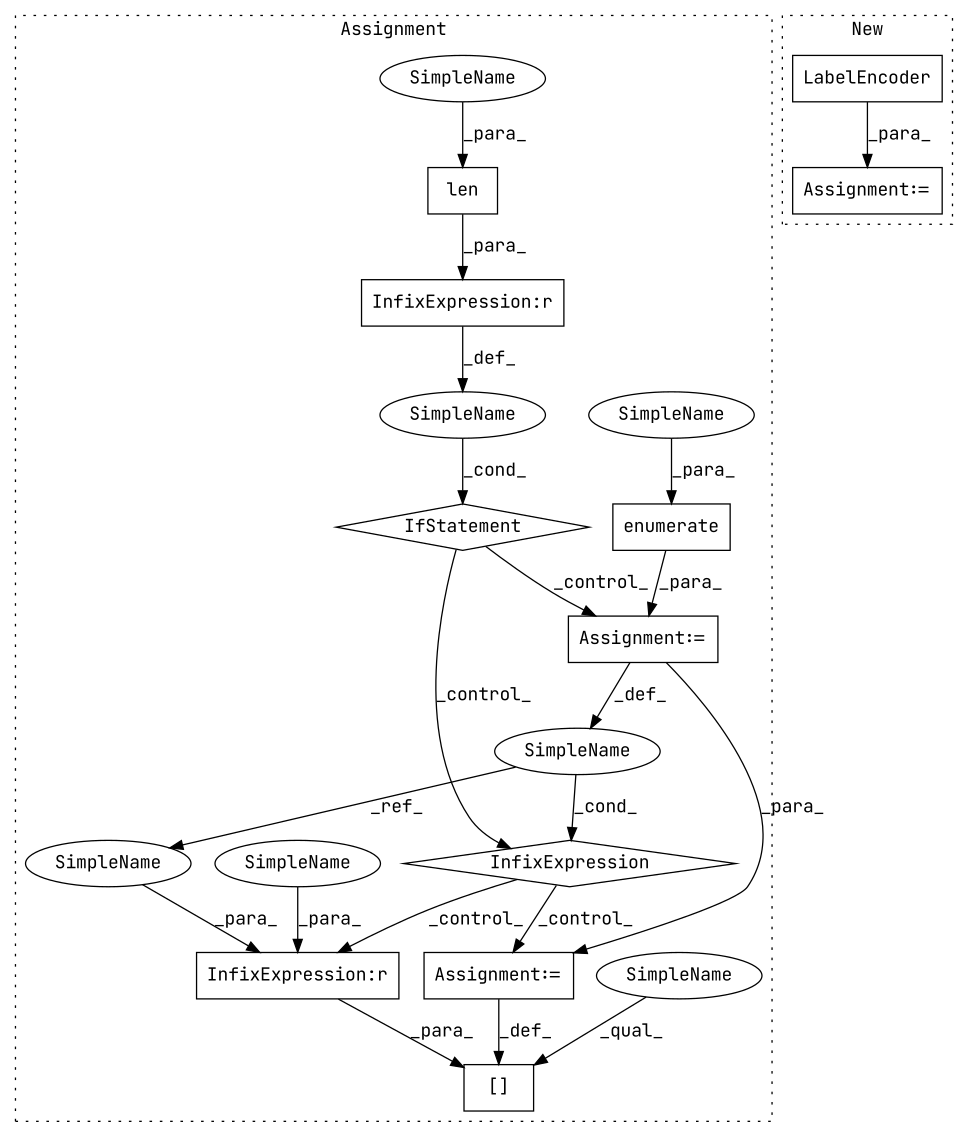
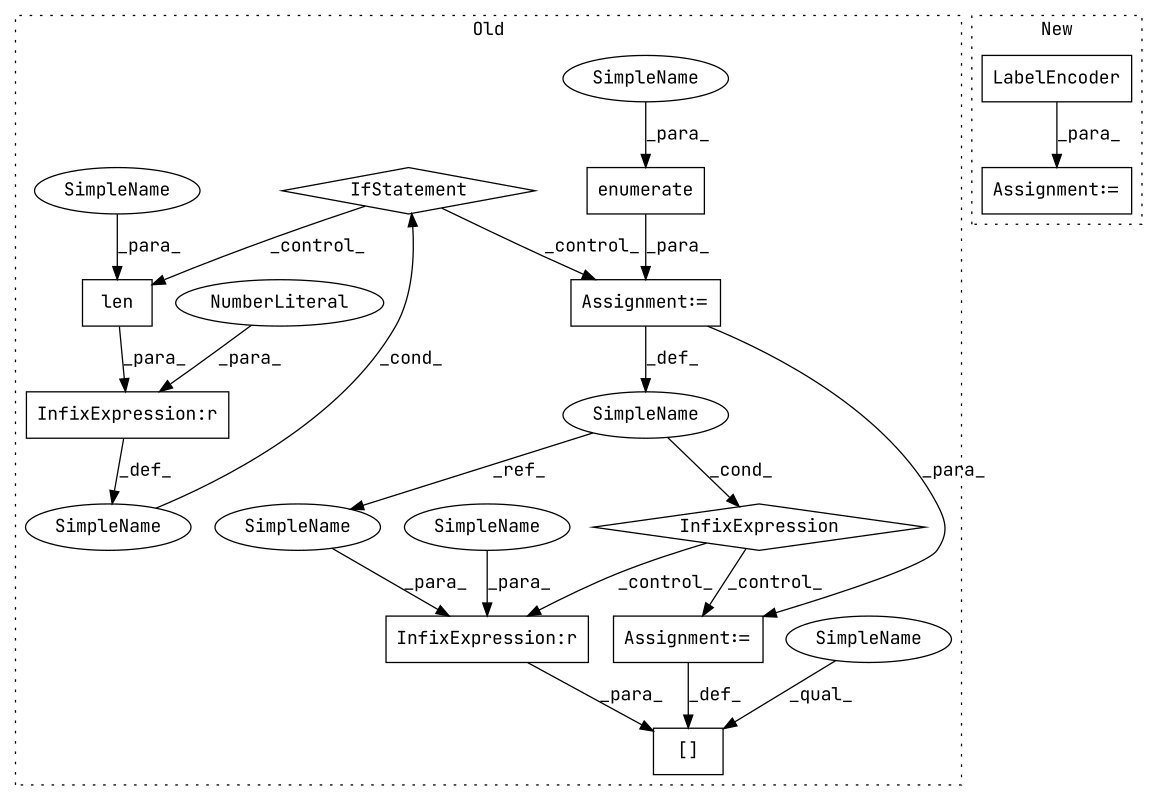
cluster "Assignment": label "Assignment" -> "Old"
node "NumberLiteral": added
edge "IfStatement" -> "InfixExpression": now "IfStatement" -> "len"
